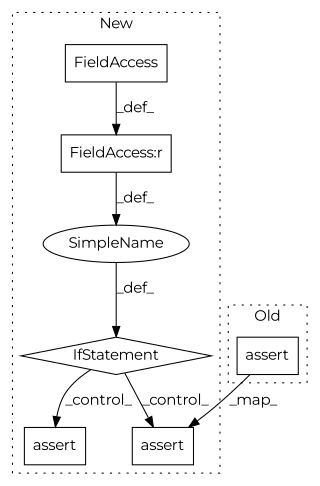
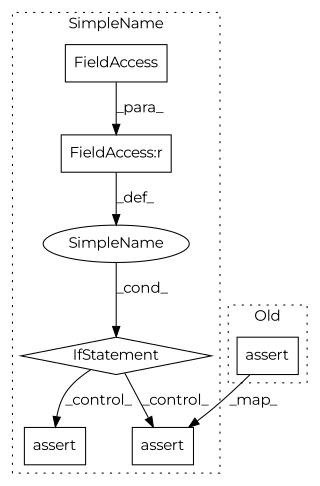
cluster "New": label "New" -> "SimpleName"
edge "FieldAccess" -> "FieldAccess:r": label "_def_" -> "_para_"
edge "SimpleName" -> "IfStatement": label "_def_" -> "_cond_"
